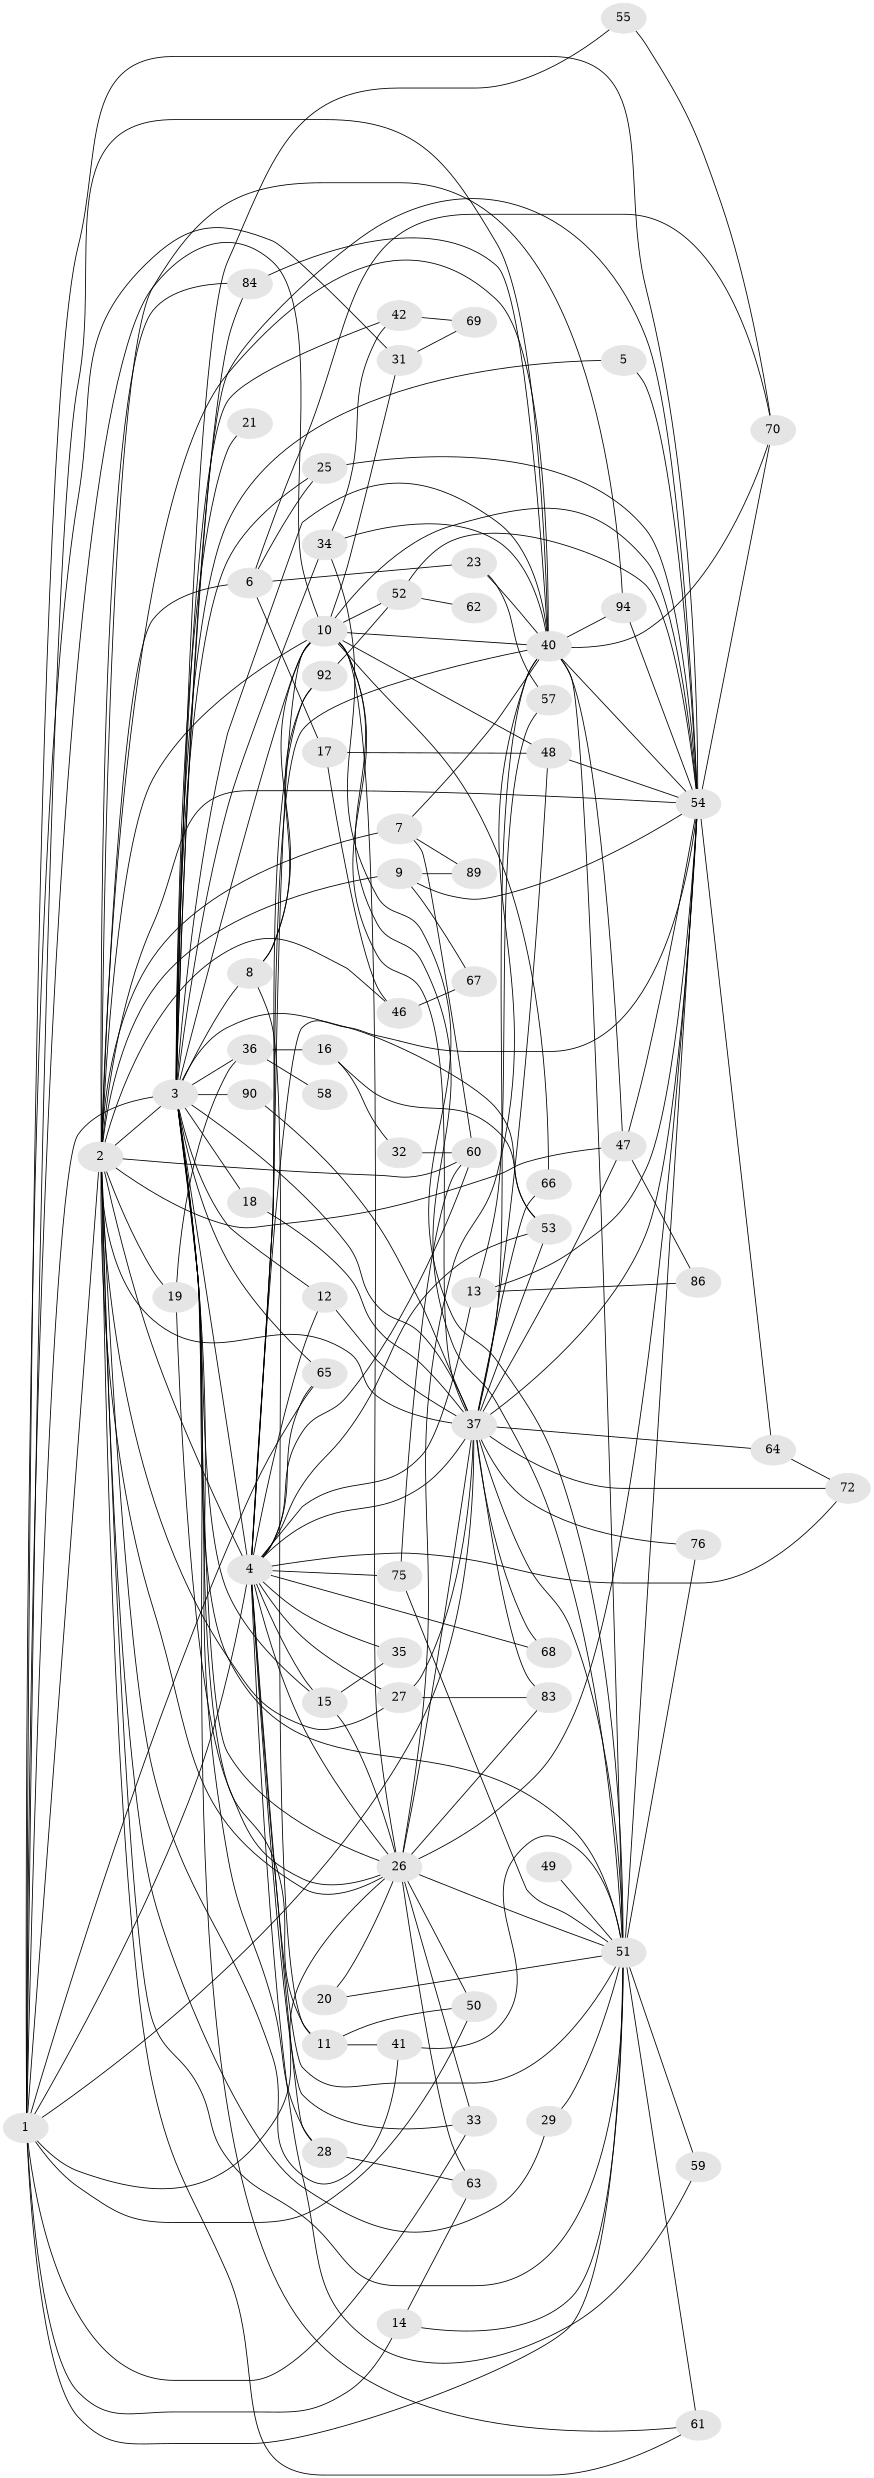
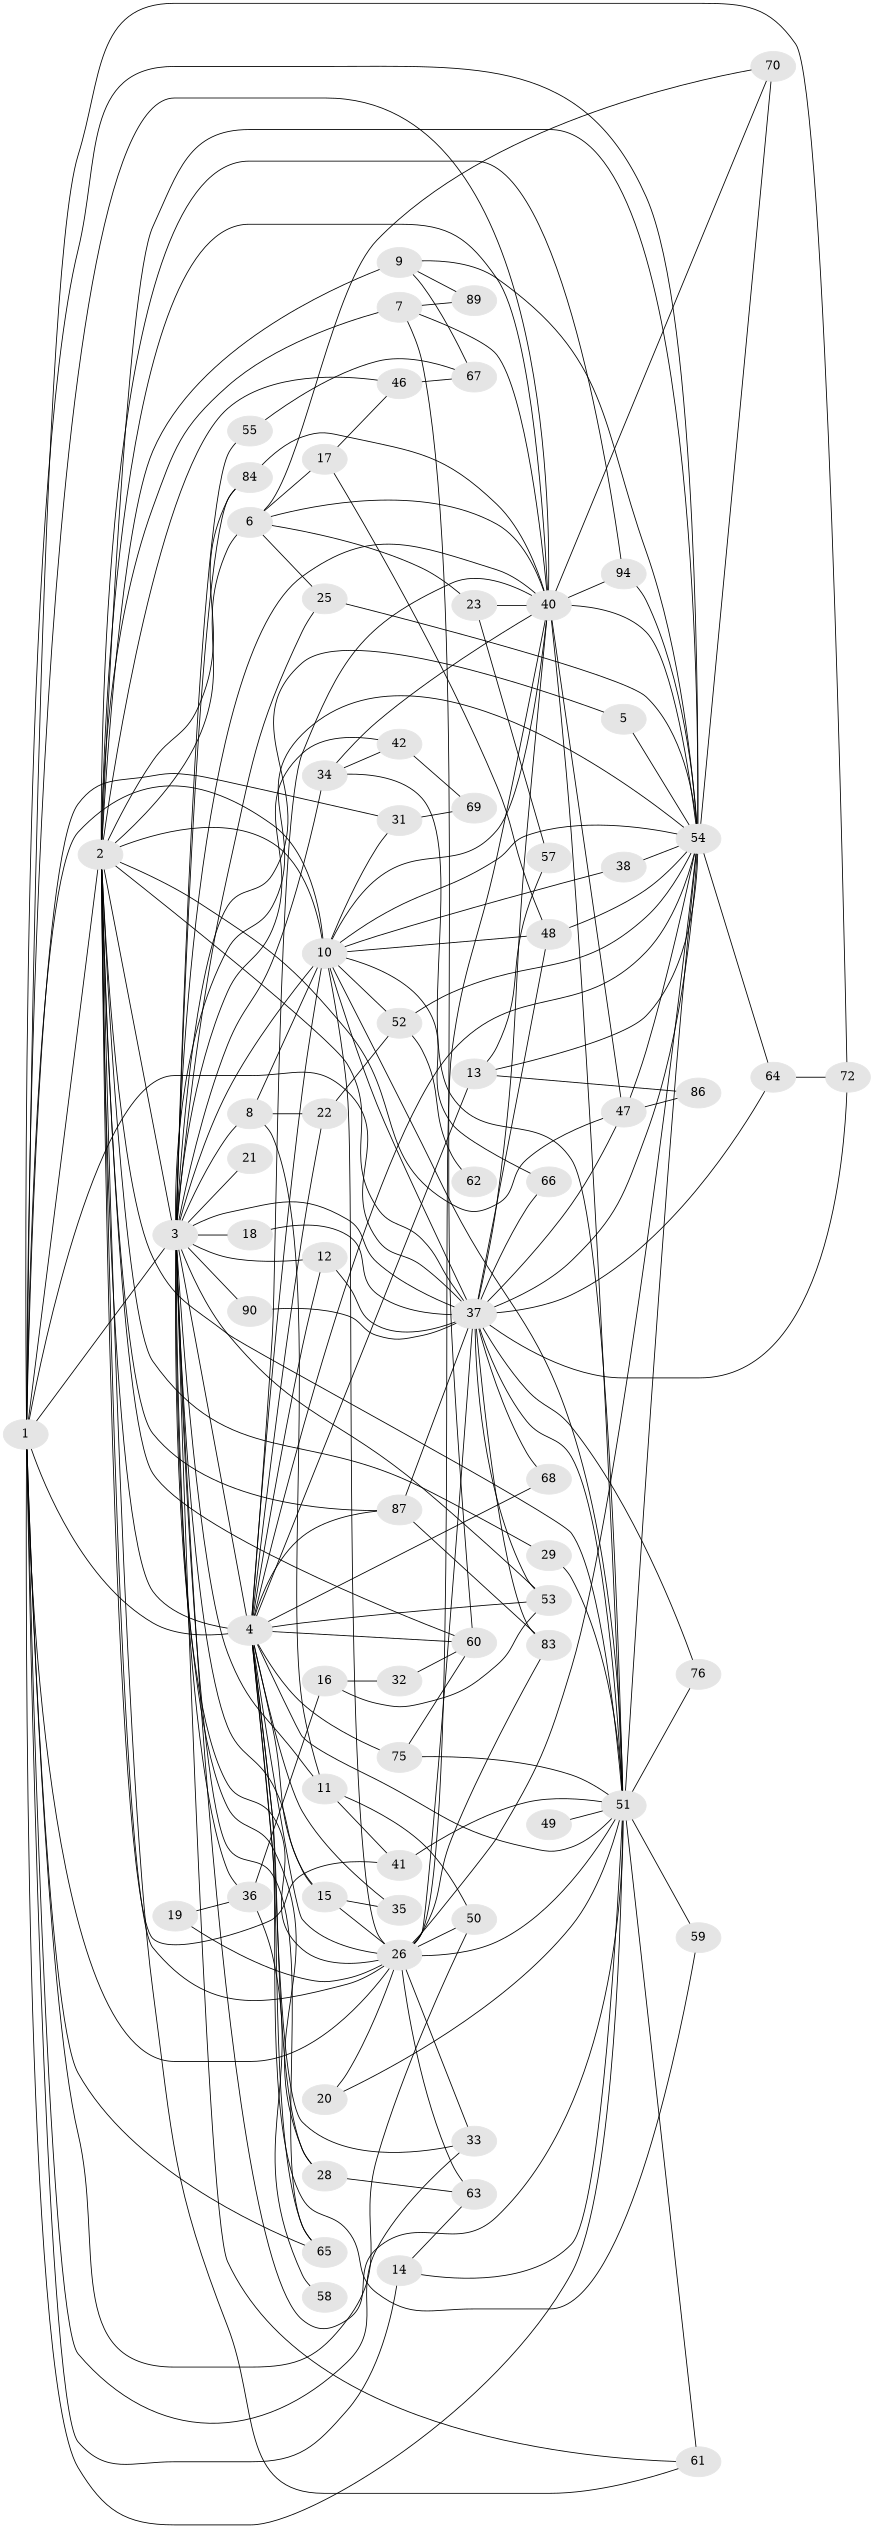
edge "55" -- "70": now "55" -- "67"
edge "6" -- "40": added
node "92": label "92" -> "22"
node "38": added
edge "2" -- "19": removed
edge "37" -- "4": removed
edge "72" -- "4": now "72" -- "1"
node "27": label "27" -> "87"
